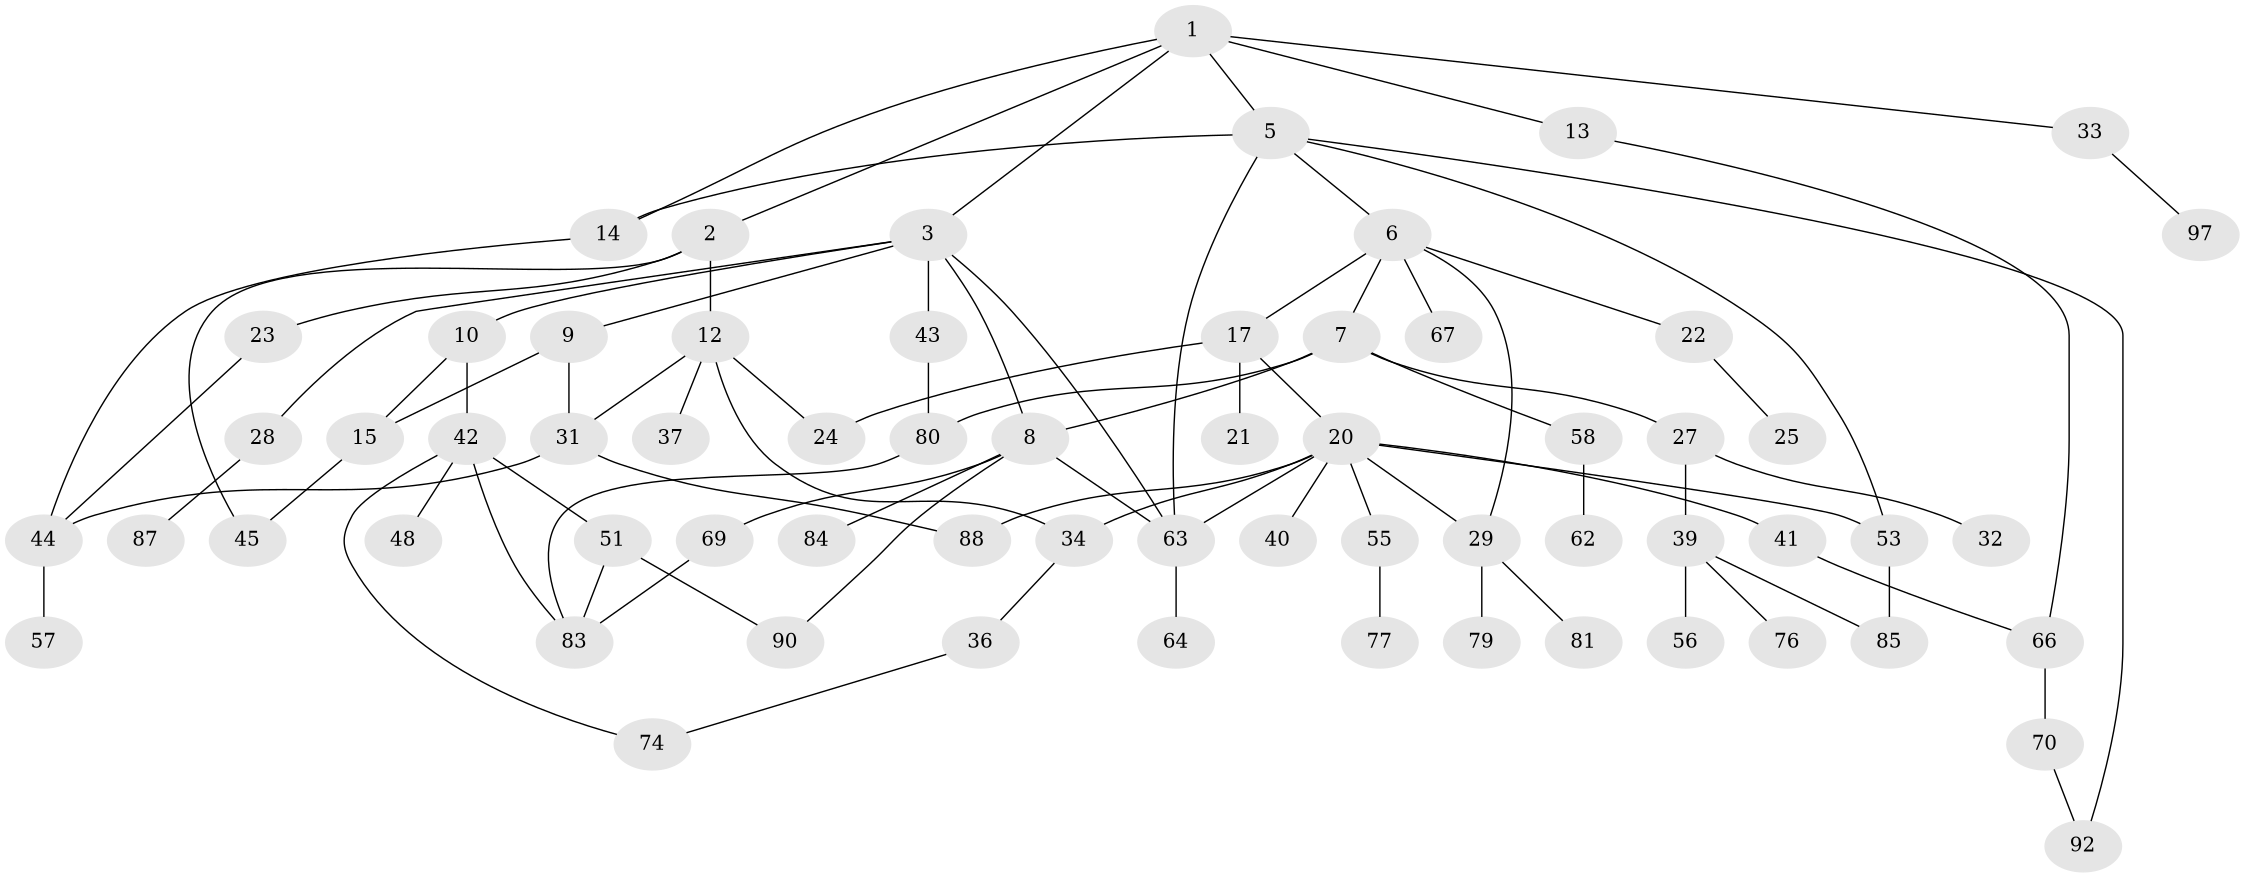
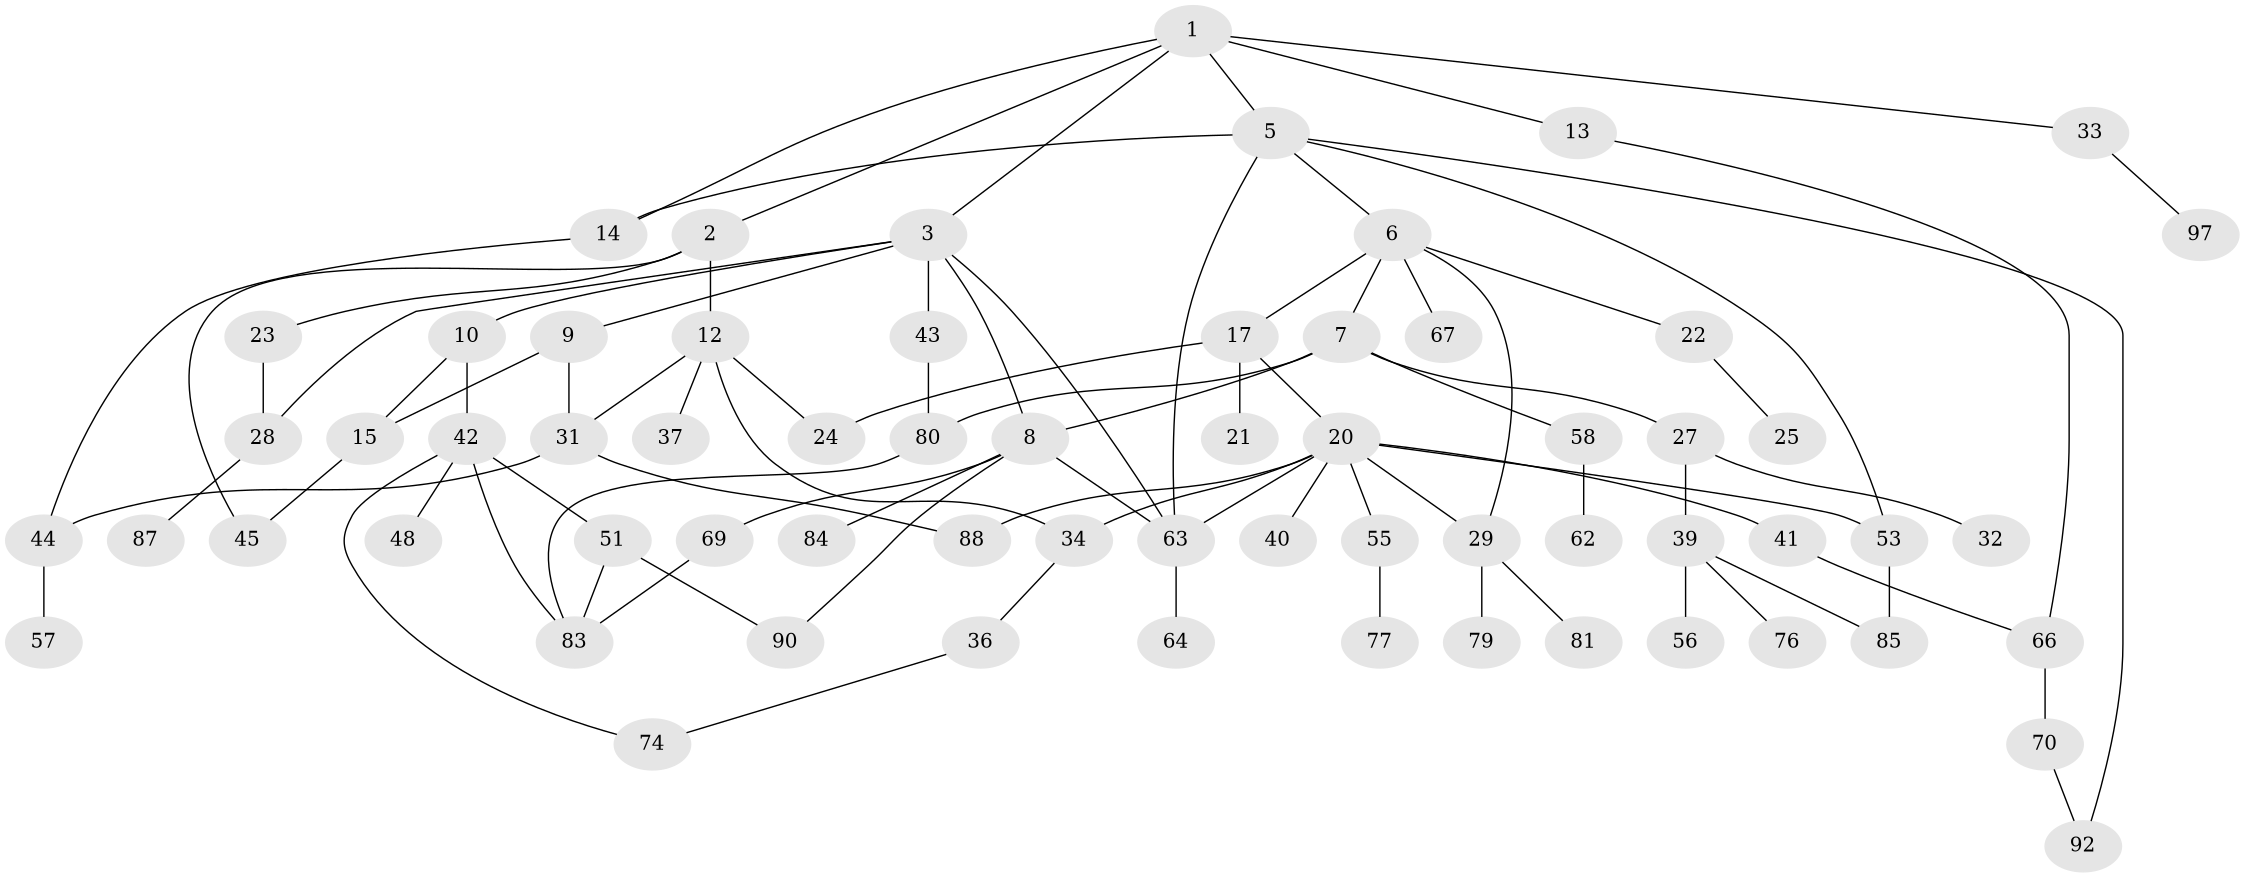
edge "23" -- "44": now "23" -- "28"
